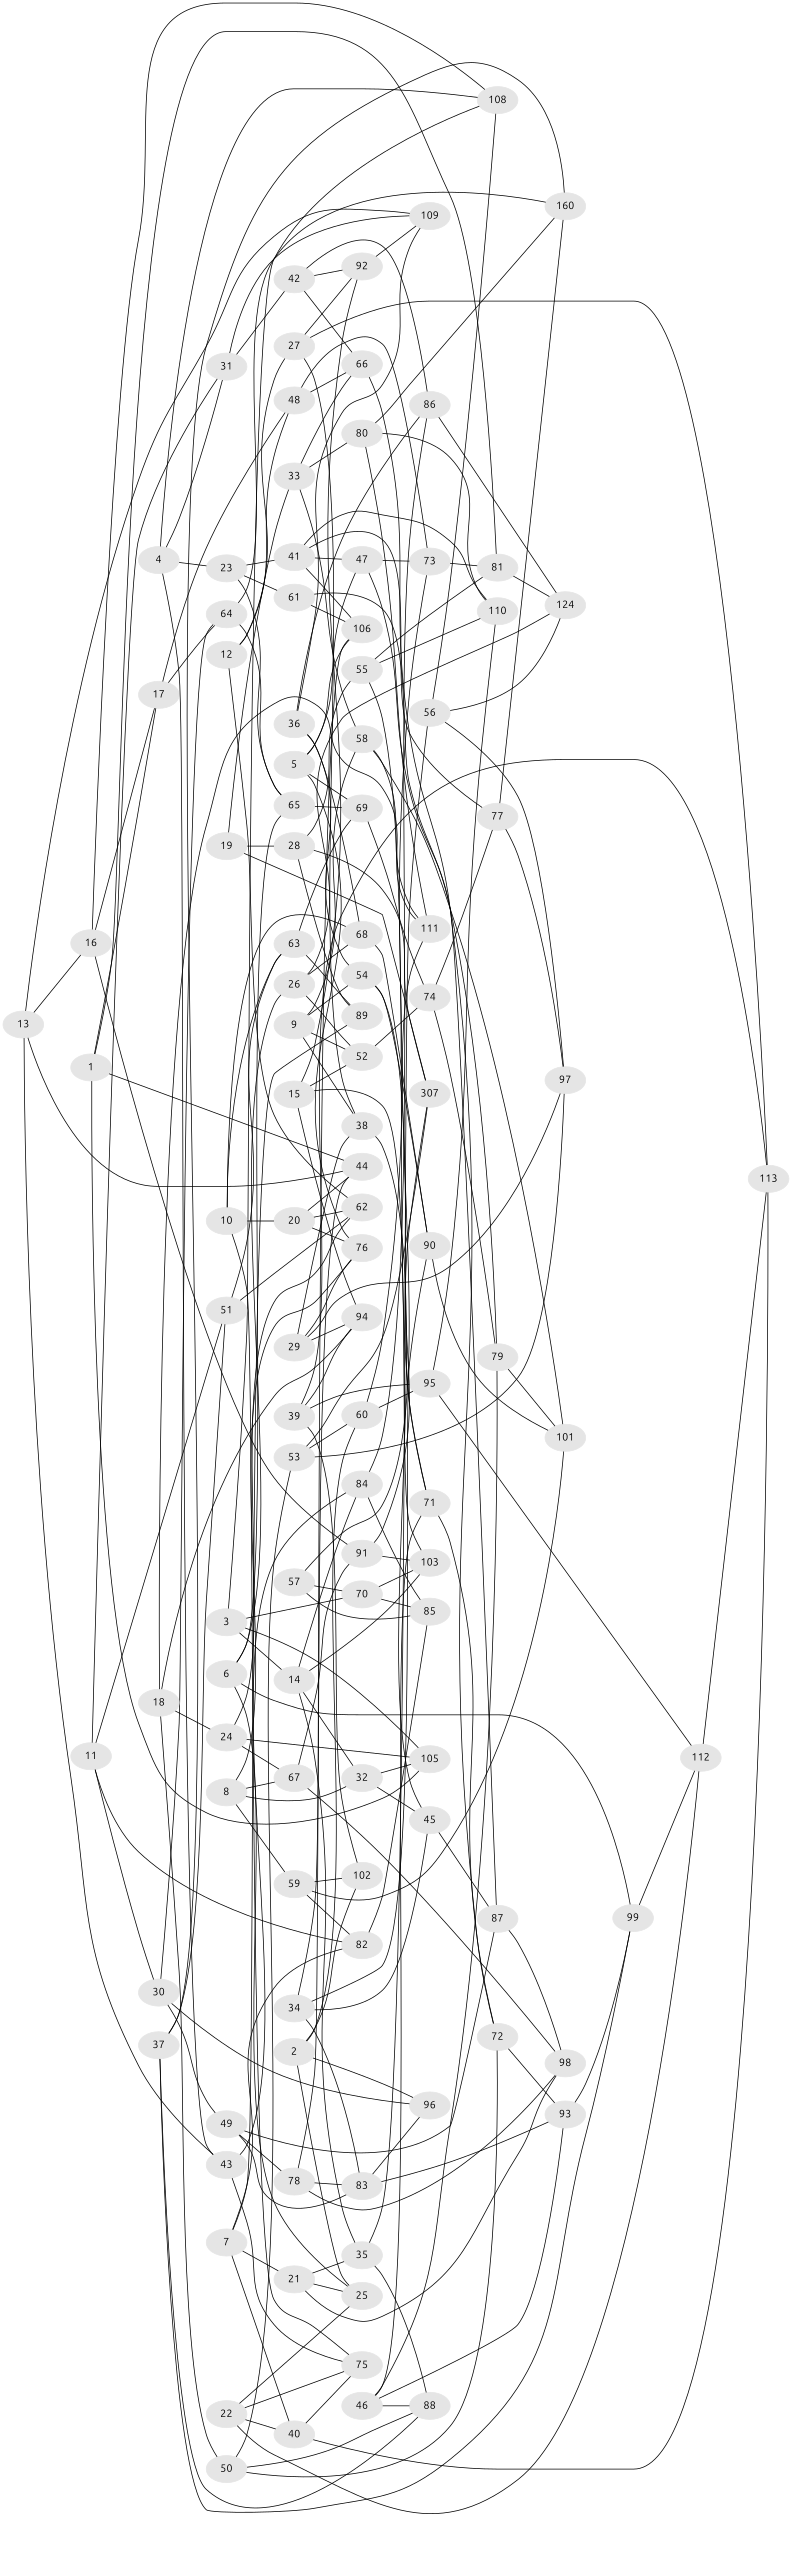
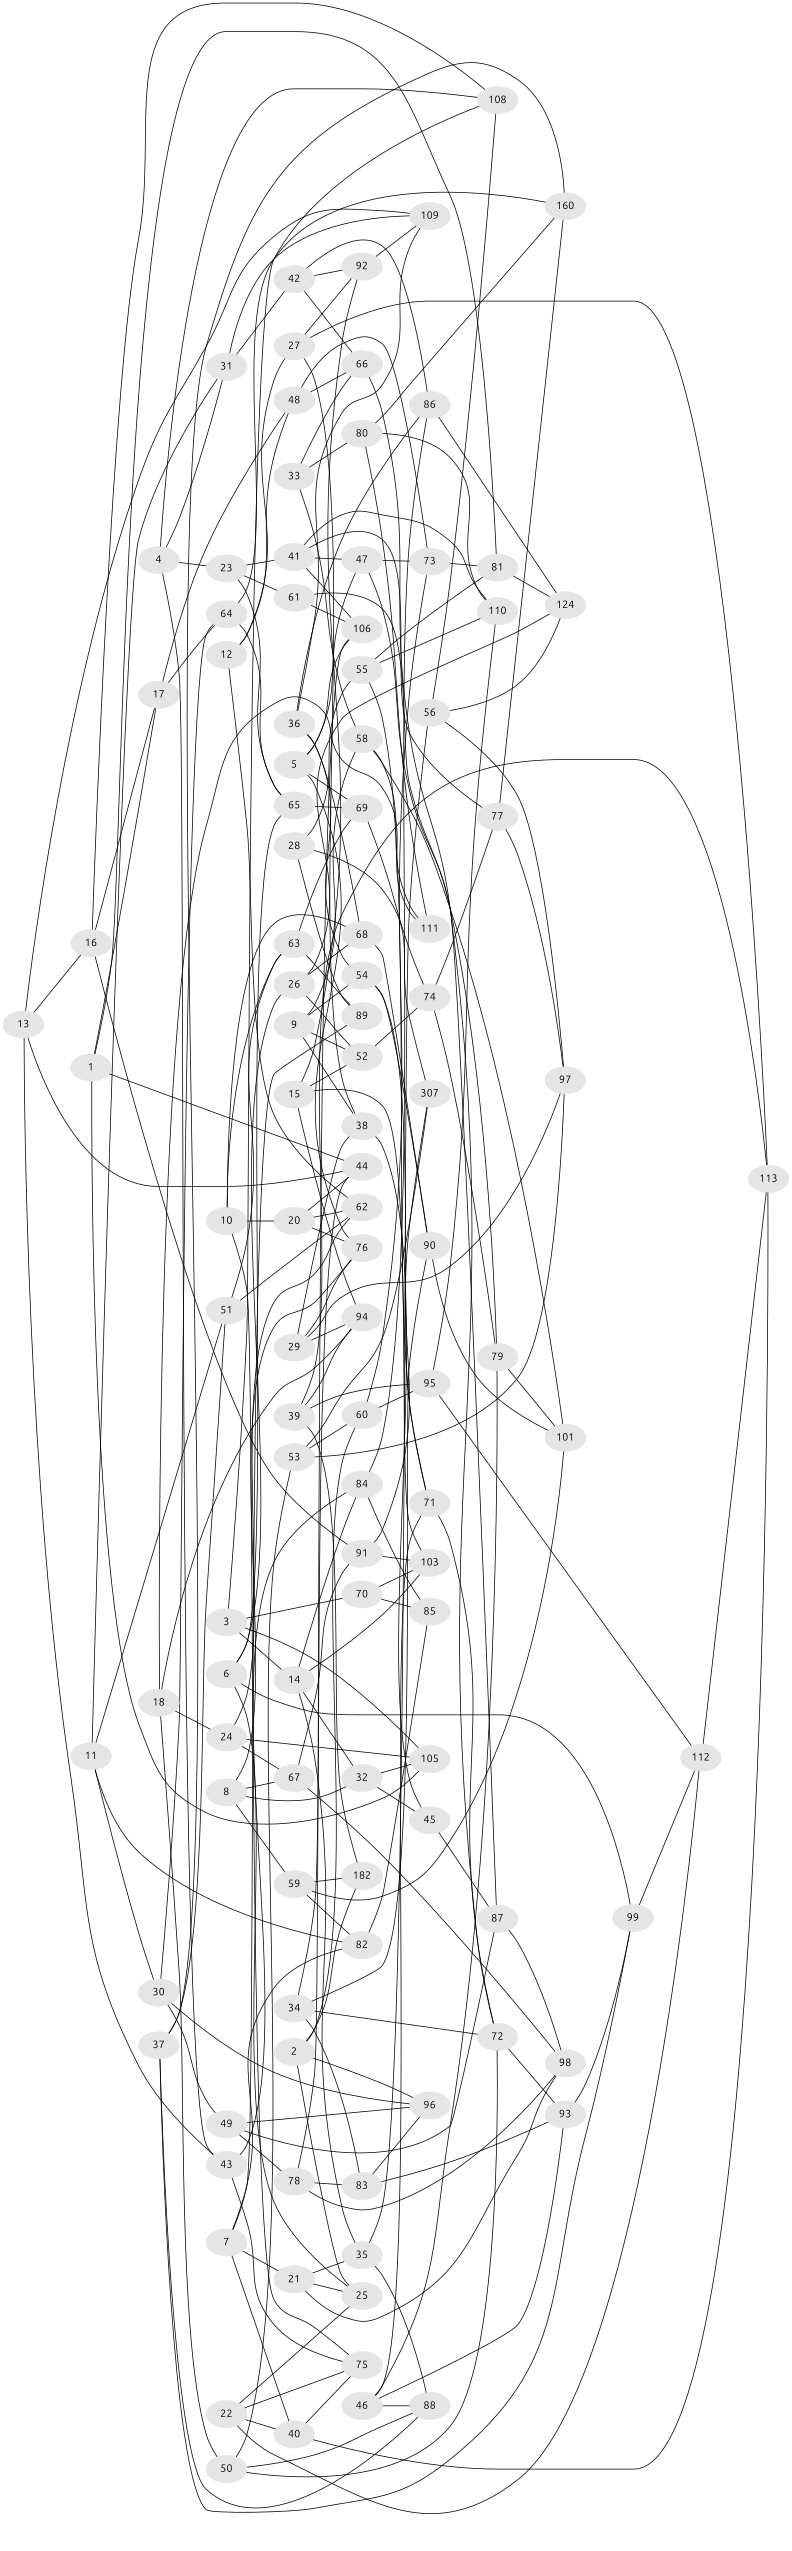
node "19": removed
node "57": removed
node "102": label "102" -> "182"
edge "45" -- "34": now "72" -- "34"
edge "49" -- "83": now "49" -- "96"
